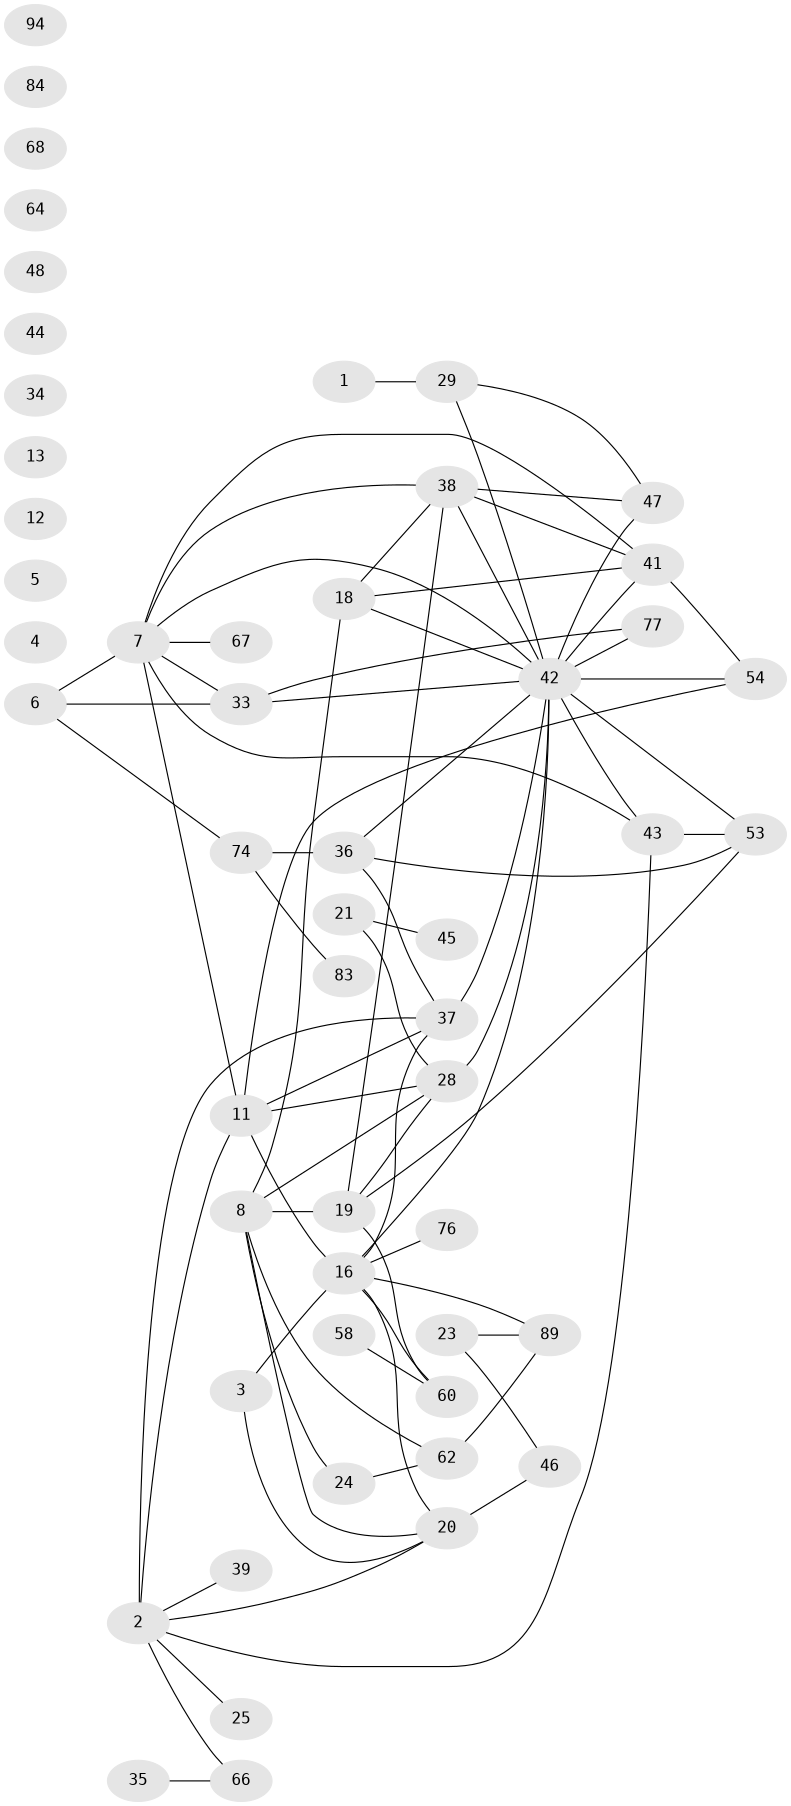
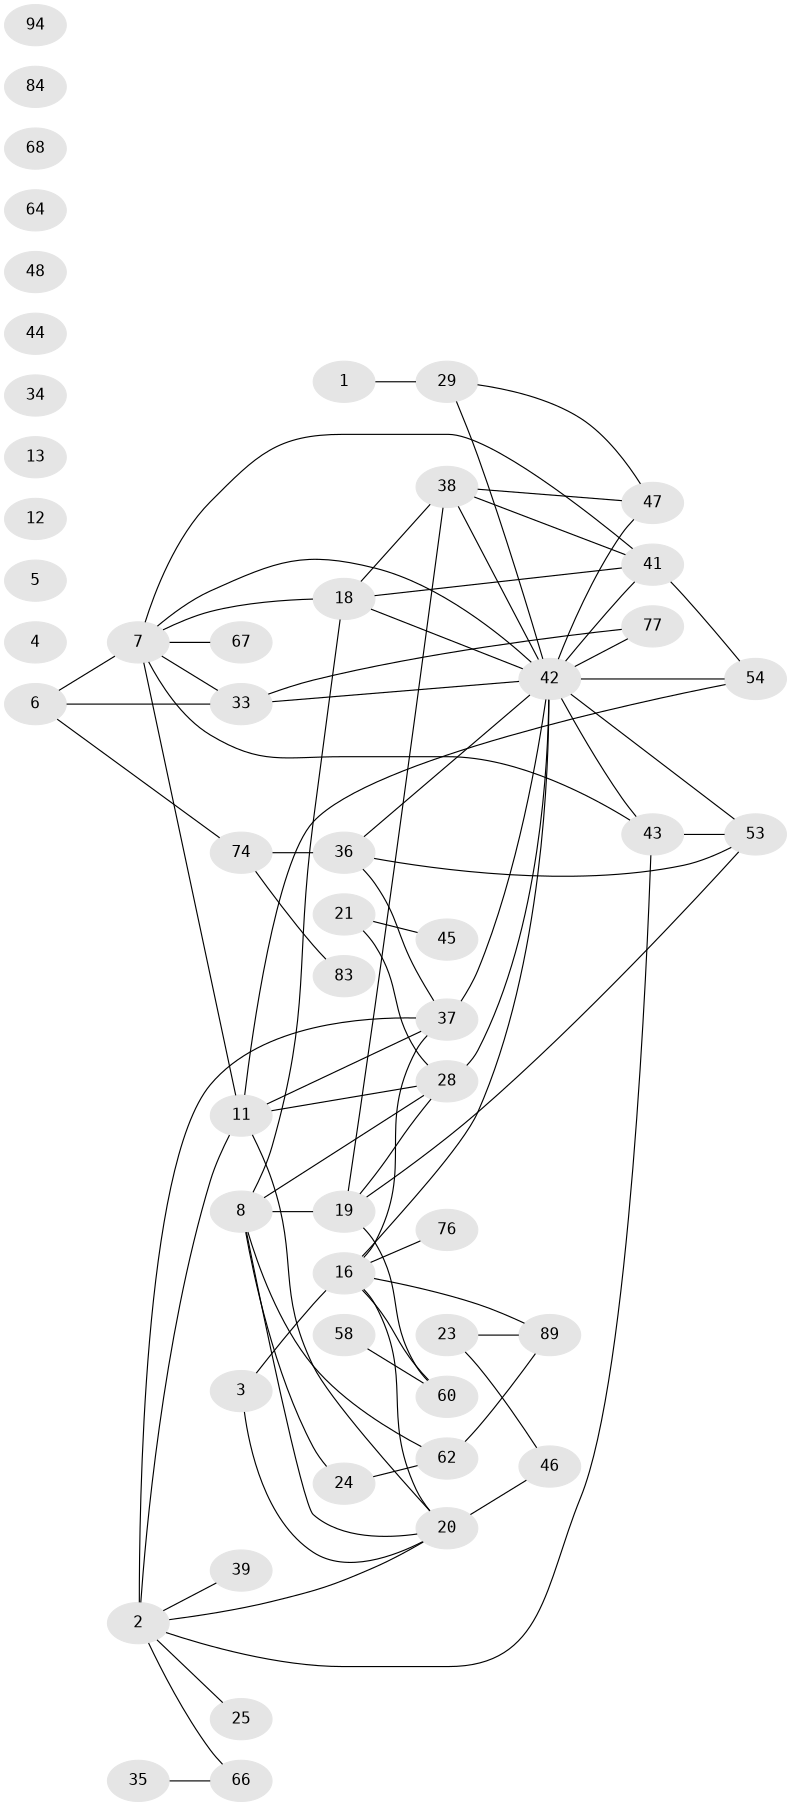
edge "38" -- "7": now "18" -- "7"
edge "11" -- "16": now "11" -- "20"
